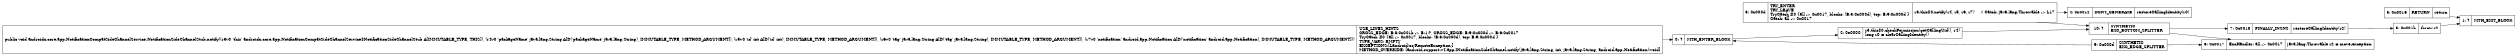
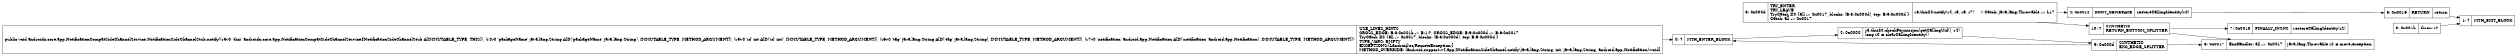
edge "4: 0x0012" -> "5: 0x0016": added
edge "7: 0x0018" -> "8: 0x001b": removed
edge "2: 0x0000" -> "10: ?": now "2: 0x0000" -> "9: 0x000d"
node "10: ?": text "EXC_BOTTOM_SPLITTER" -> "RETURN_BOTTOM_SPLITTER"
